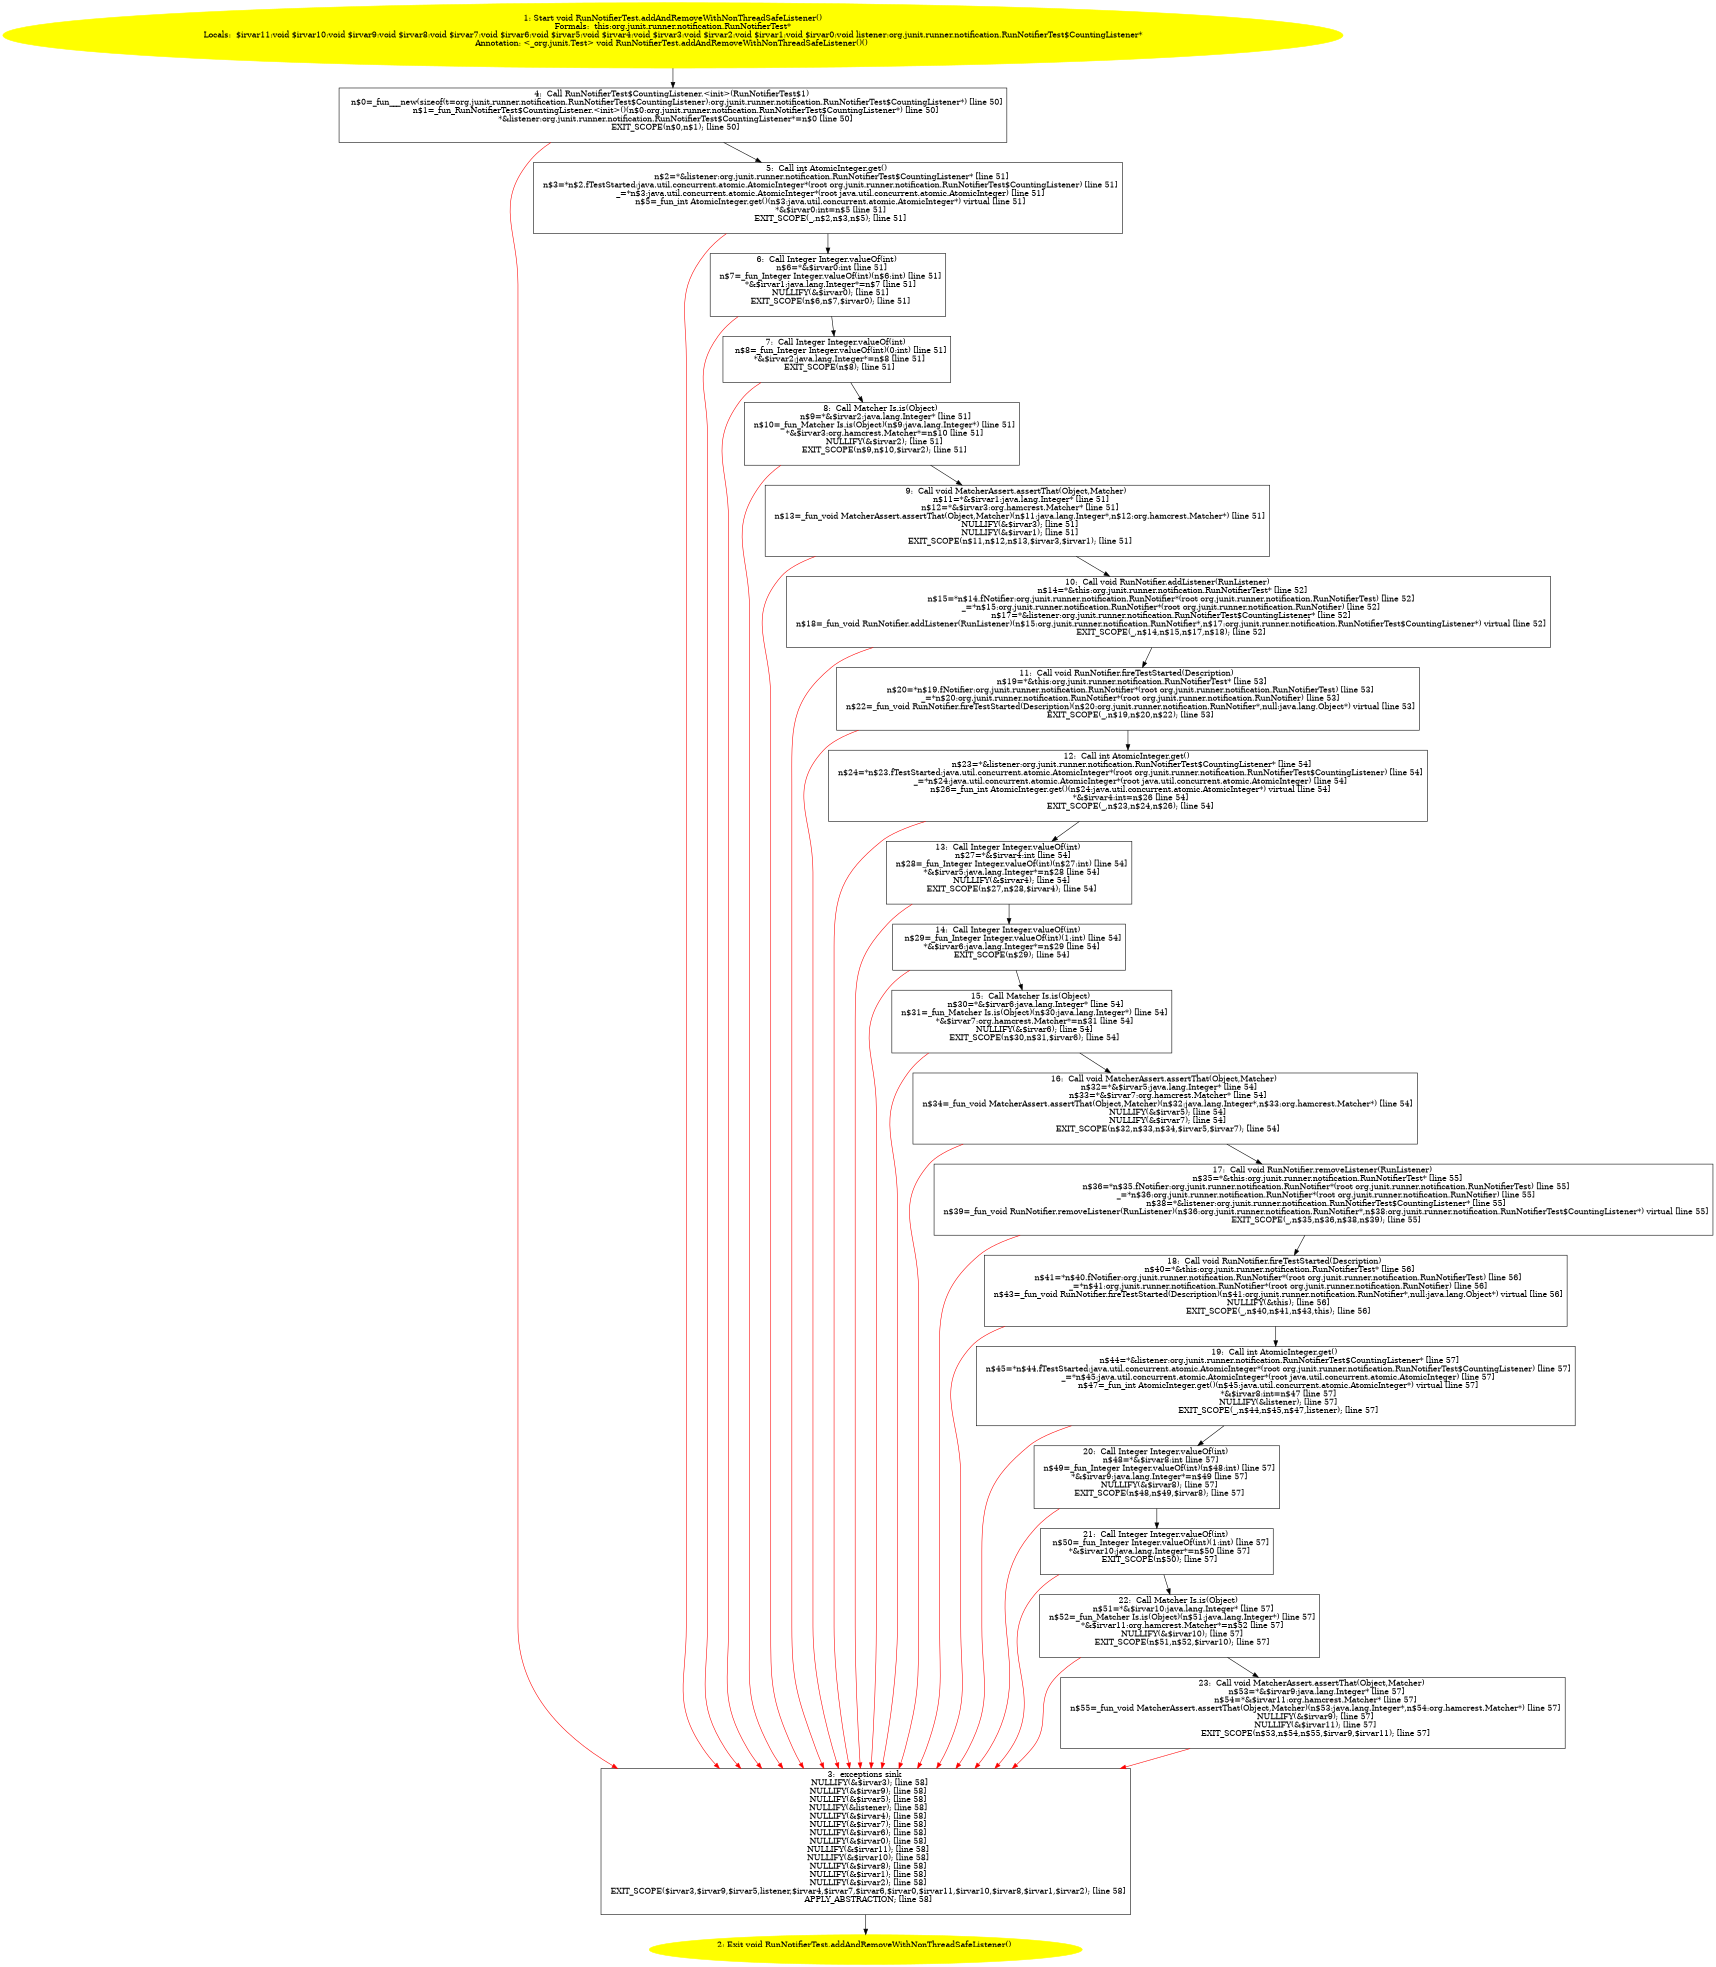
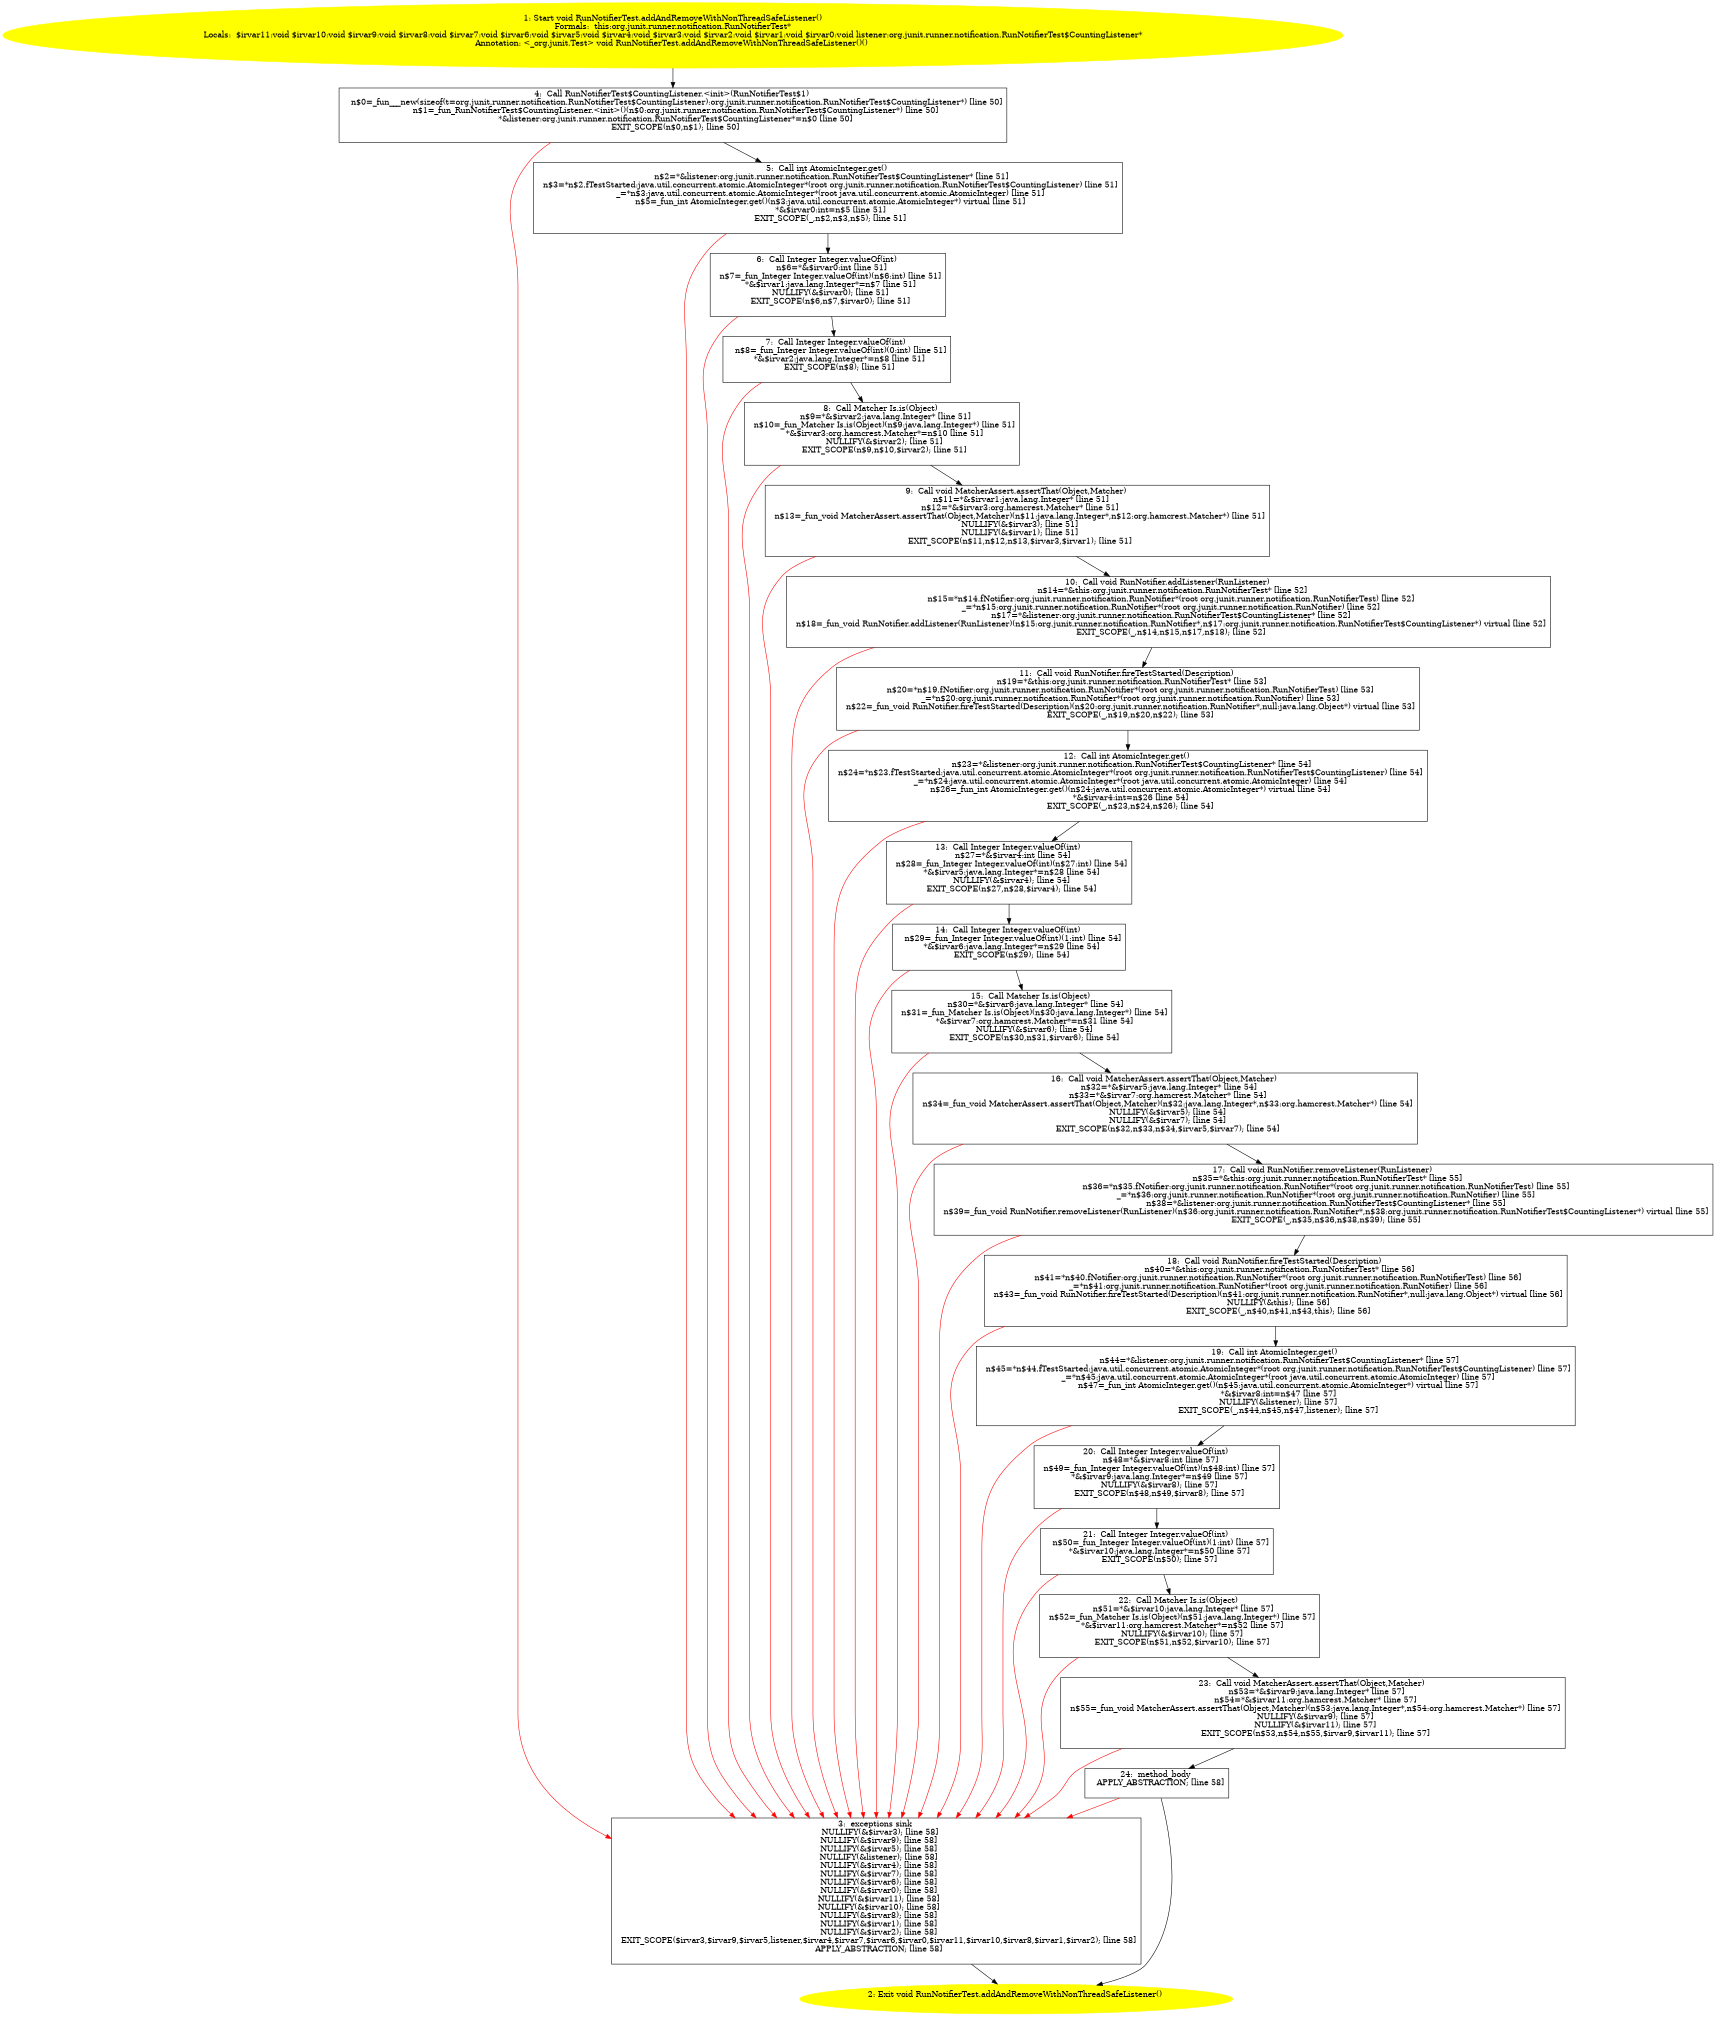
node "24:  method_body APPLY_ABSTRACTION; [line 58]": added
